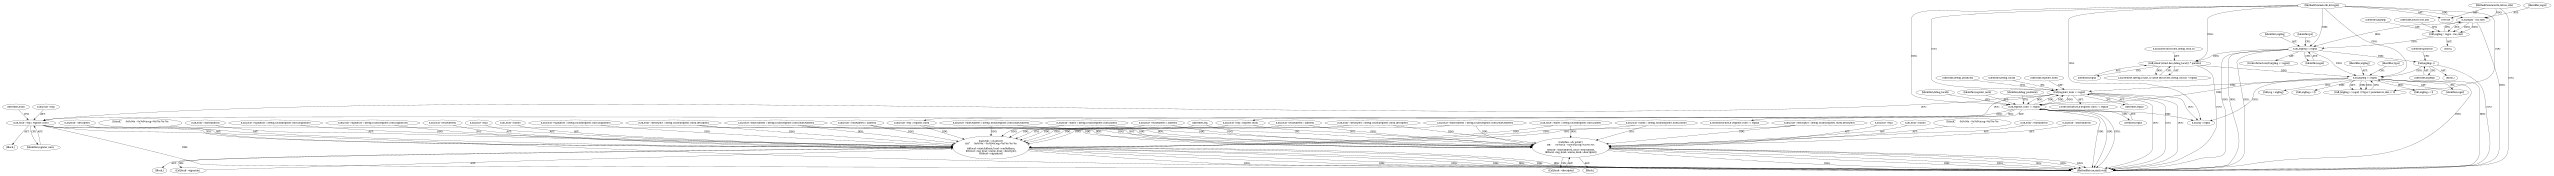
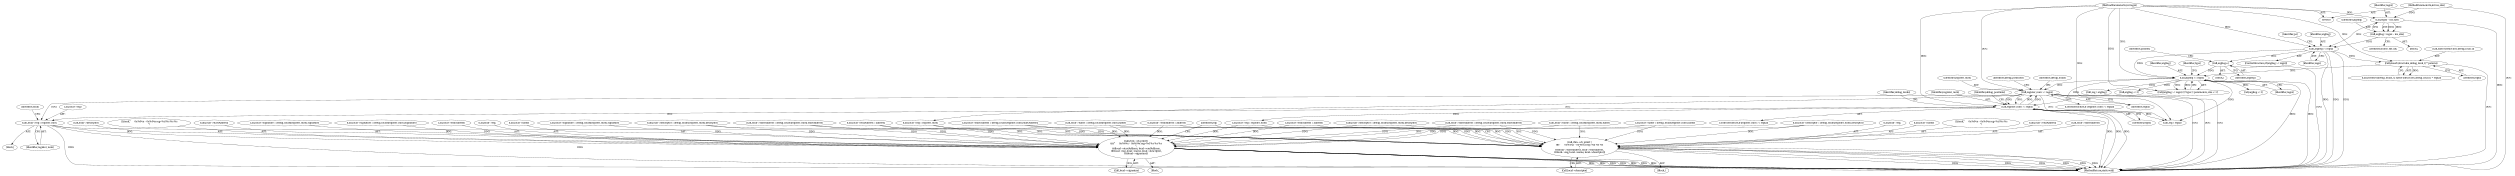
edge "(Identifier,source_file_idx)" -> "(Call,argReg = regsz - ins_size)": reversed
